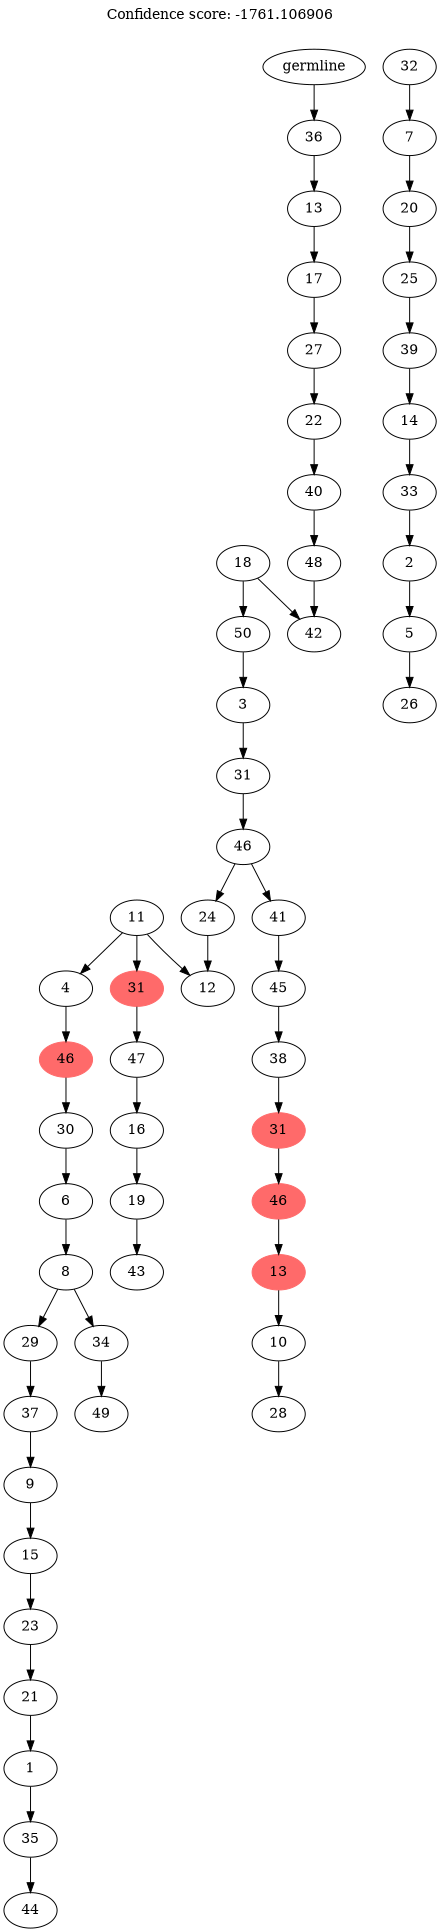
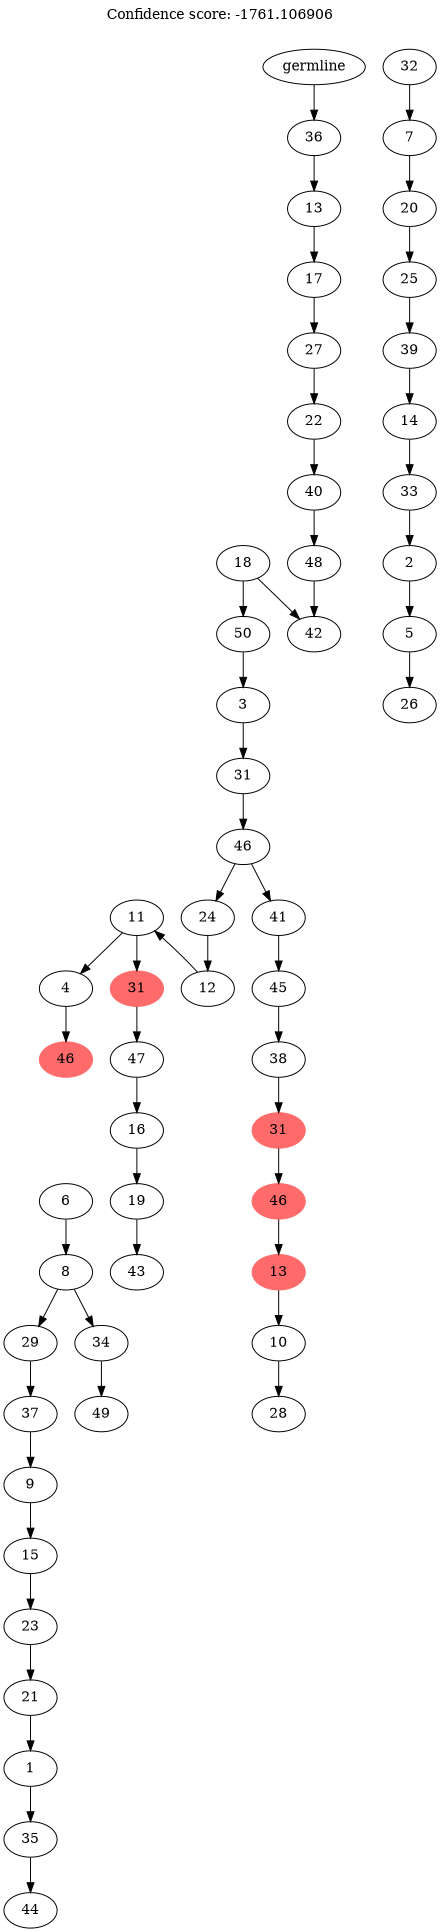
edge "11" -> "12": reversed
node "30": removed
